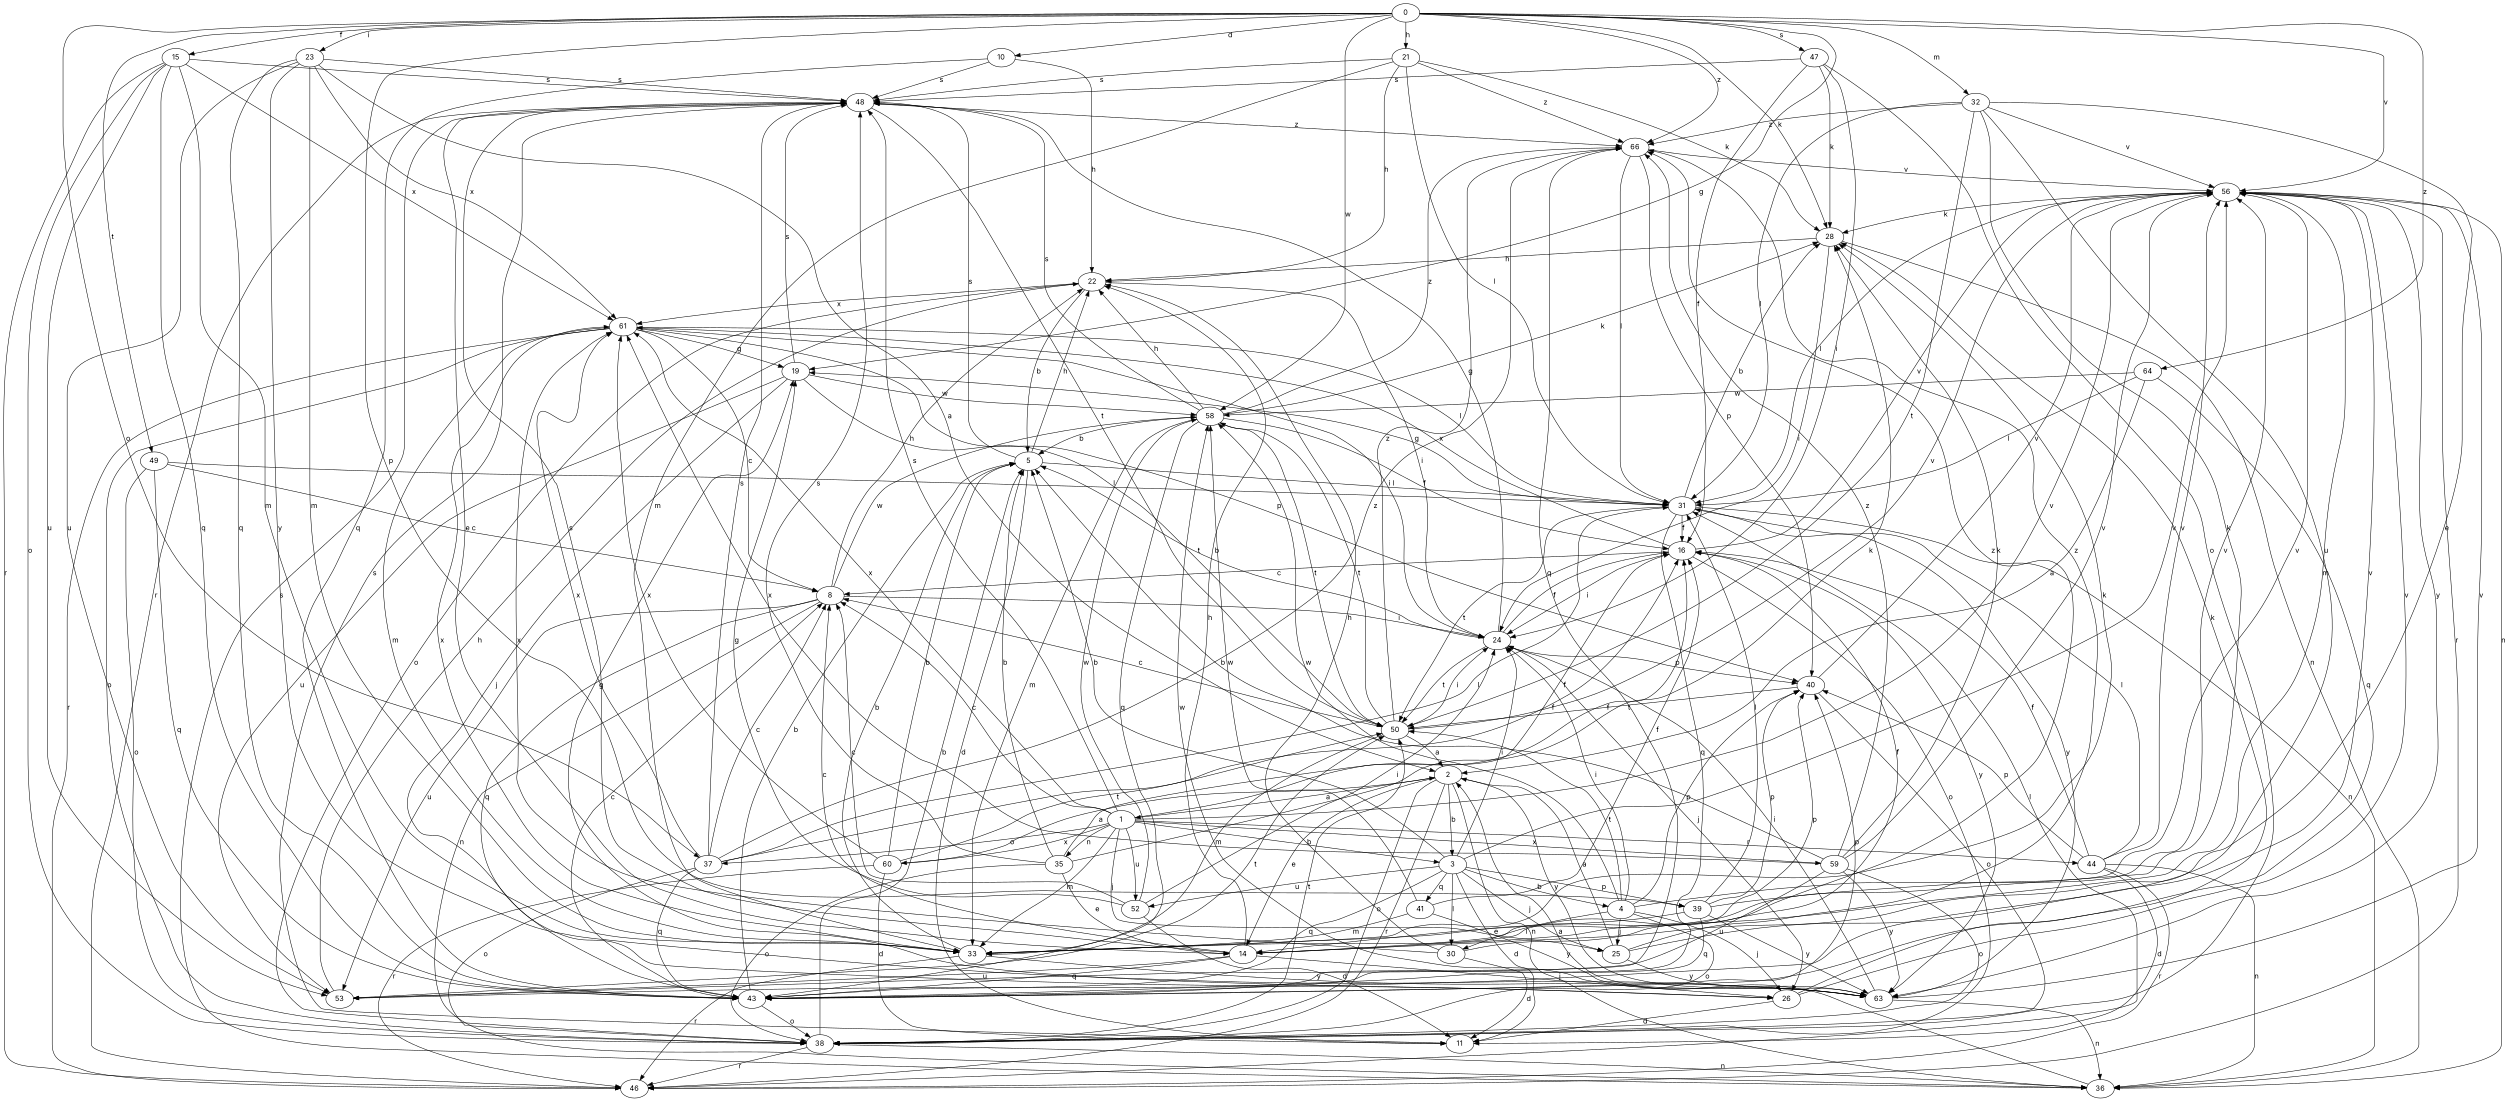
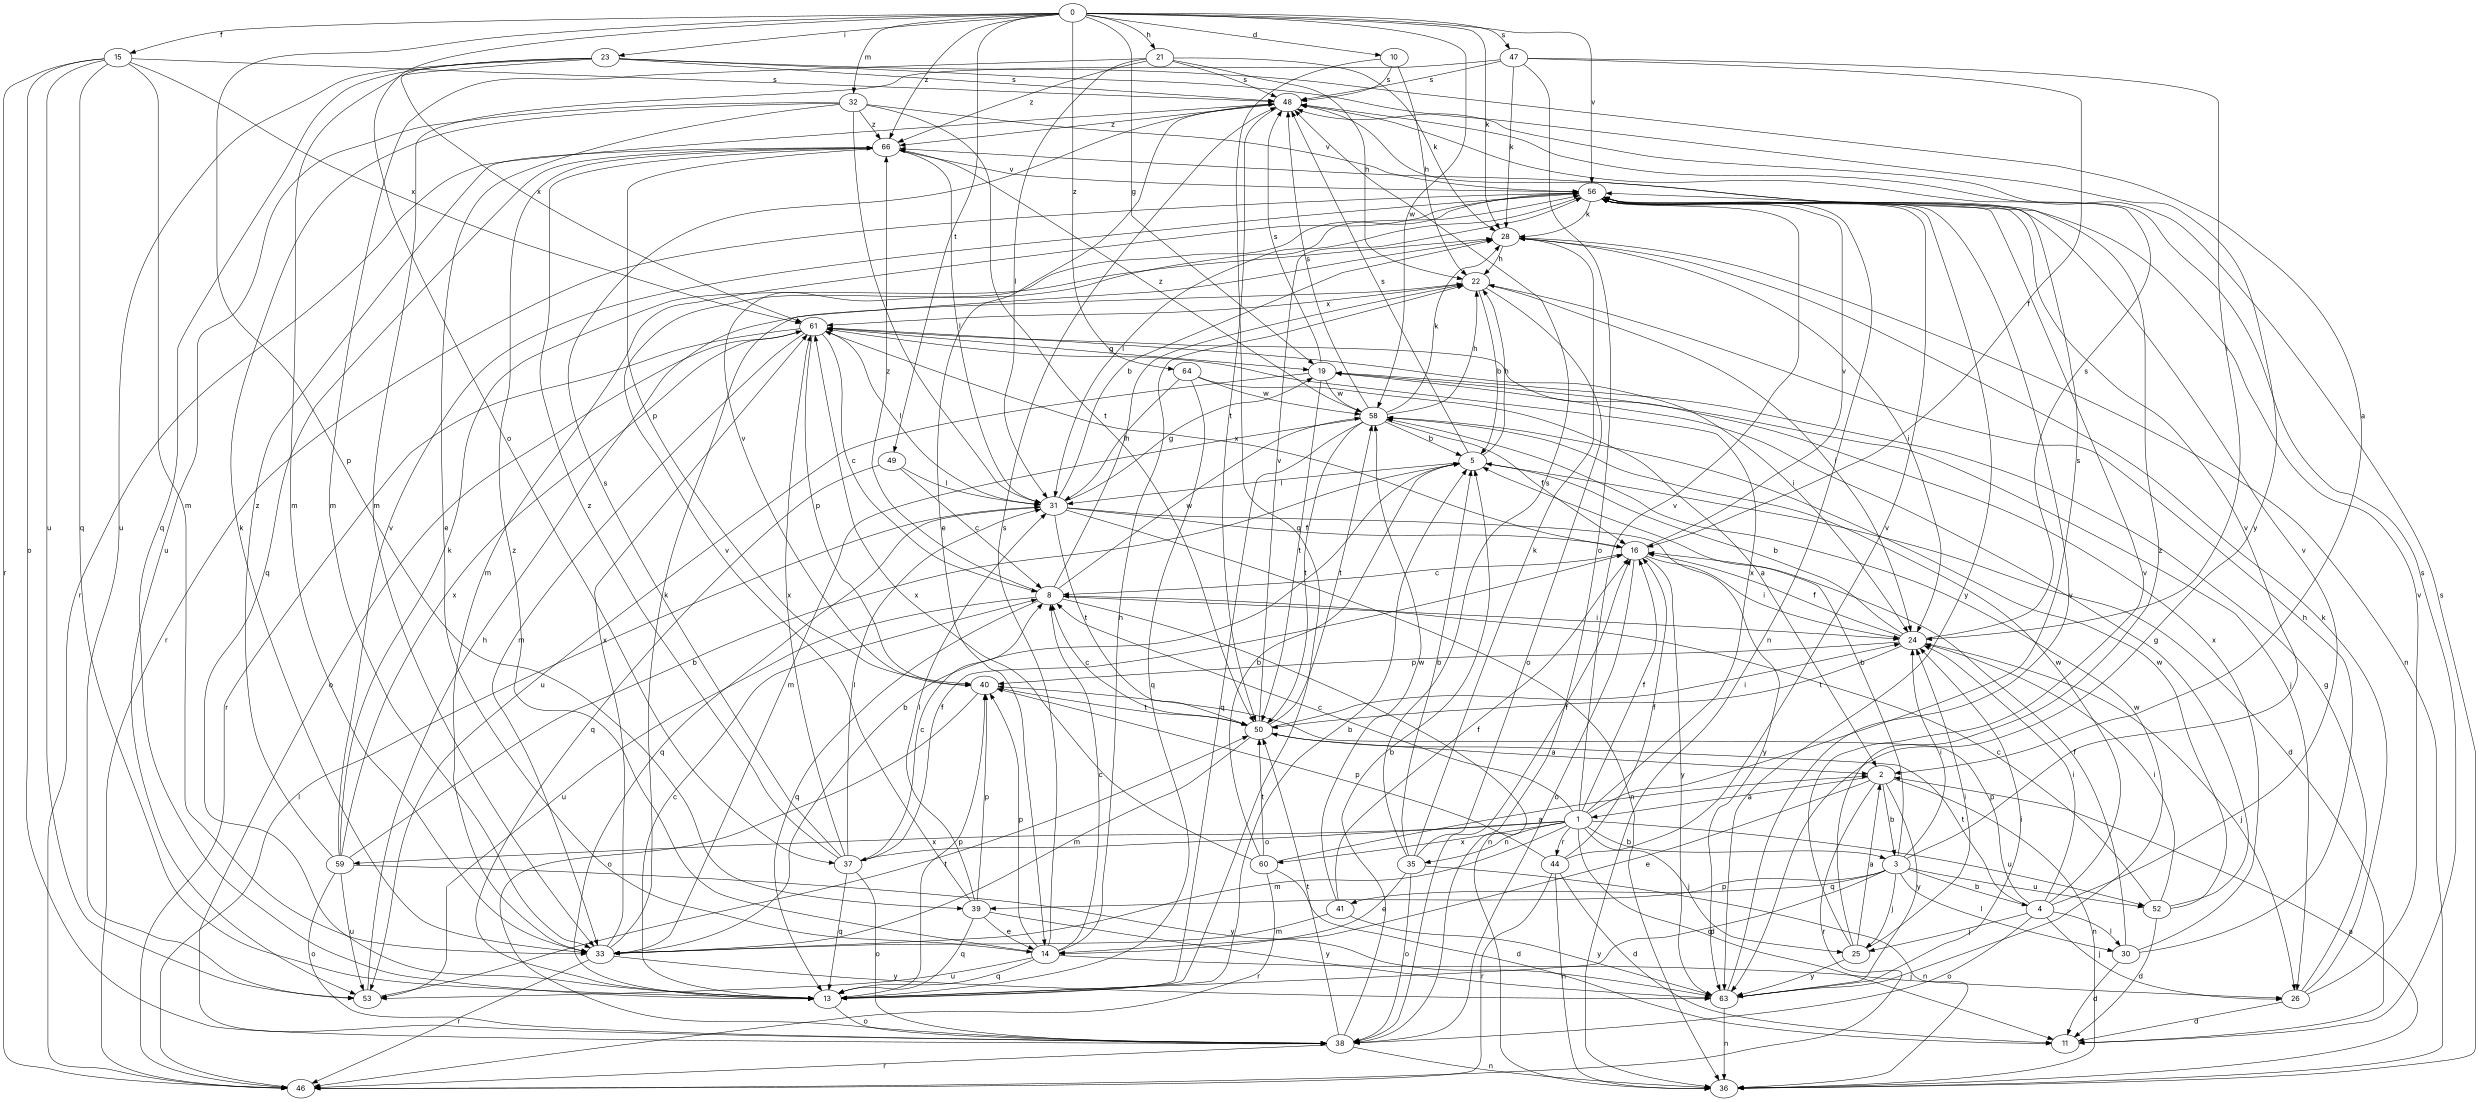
edge "47" -> "33": added, label "m"
edge "24" -> "48": label "g" -> "s"
edge "50" -> "66": now "8" -> "66"
edge "44" -> "31": removed, label "l"
edge "25" -> "24": added, label "i"
edge "35" -> "36": added, label "n"
edge "3" -> "11": now "1" -> "11"
node "43": label "43" -> "13"
edge "49" -> "38": removed, label "o"
edge "2" -> "38": removed, label "o"
